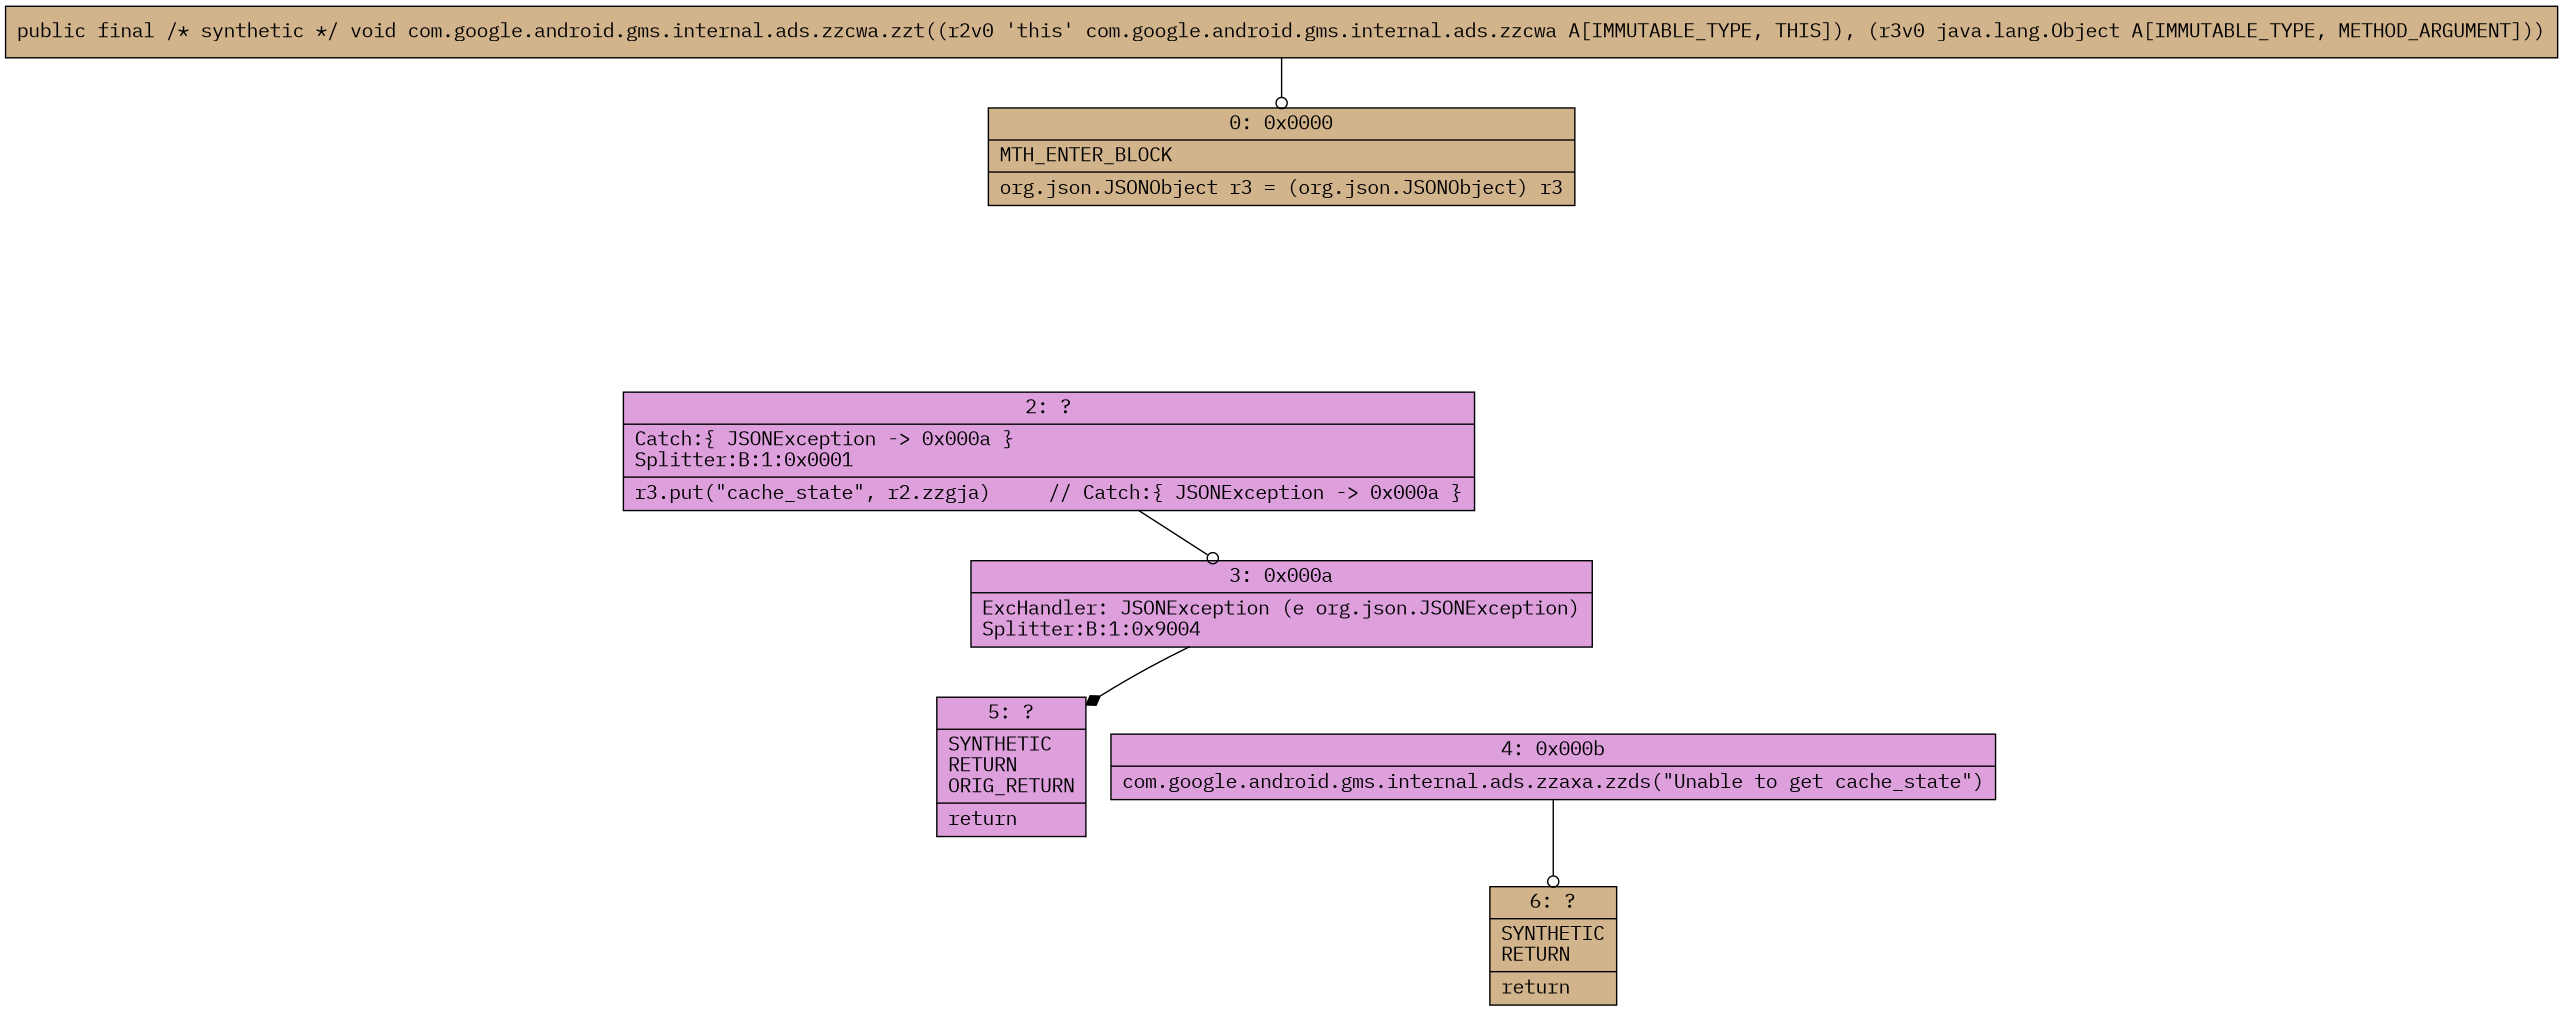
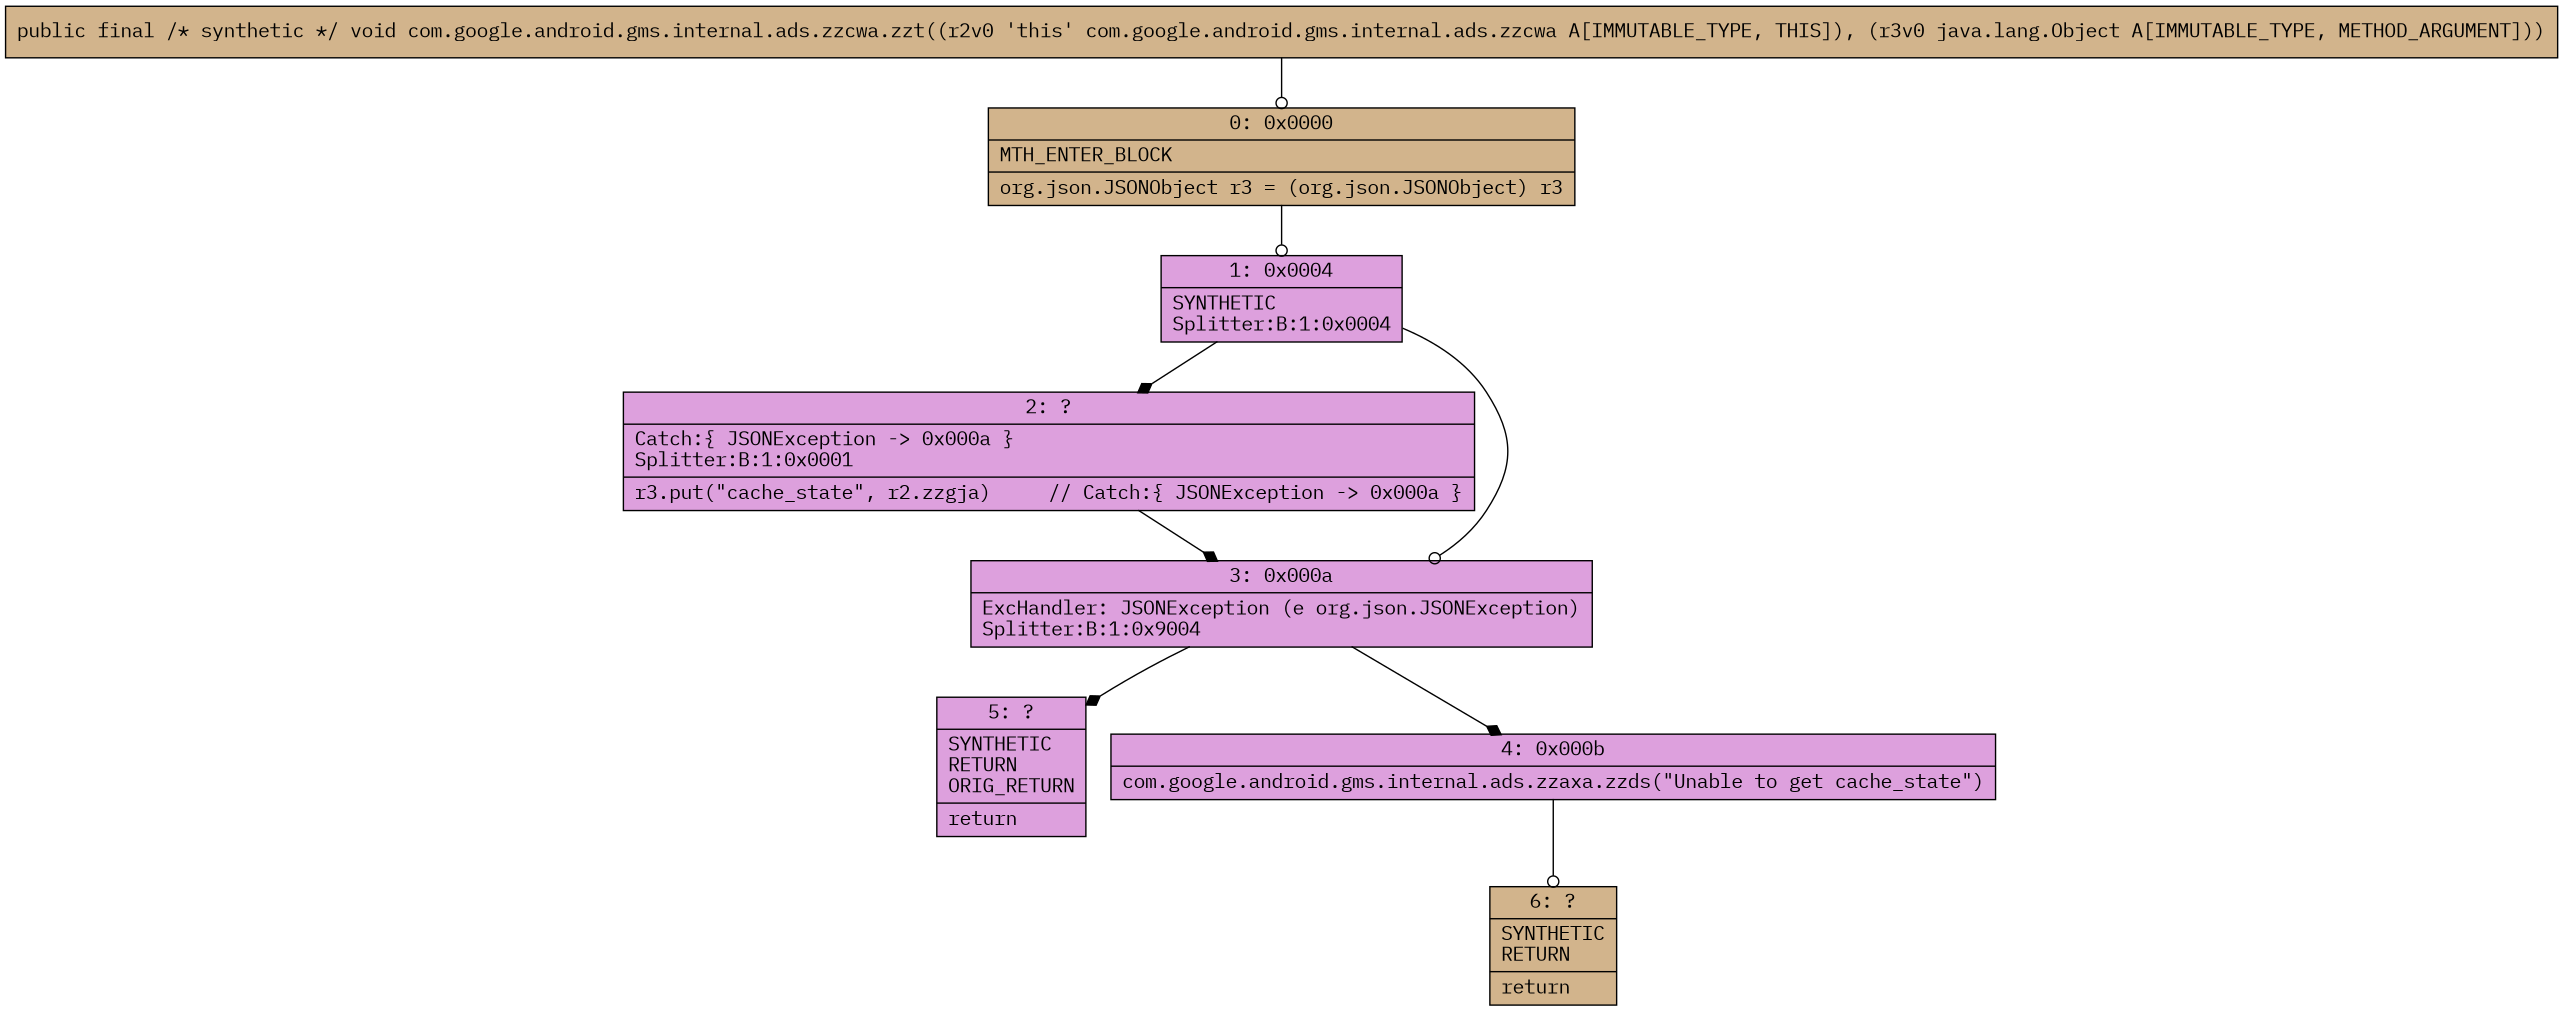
node "1: 0x0004": added
edge "2: ?" -> "3: 0x000a": arrowhead odot -> diamond
edge "3: 0x000a" -> "4: 0x000b": added
